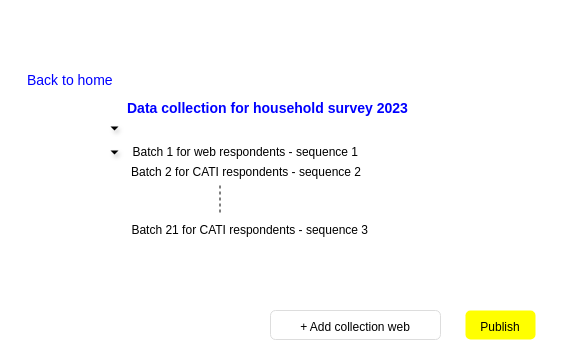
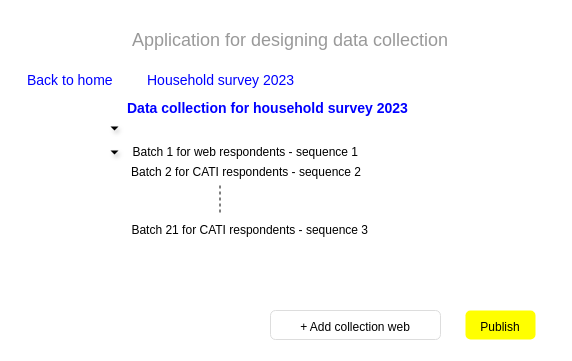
node "Application for designing data collection": added
node "Household survey 2023": added
